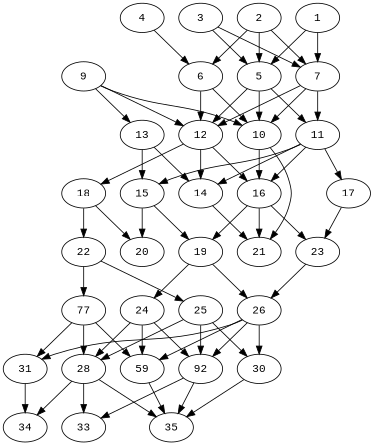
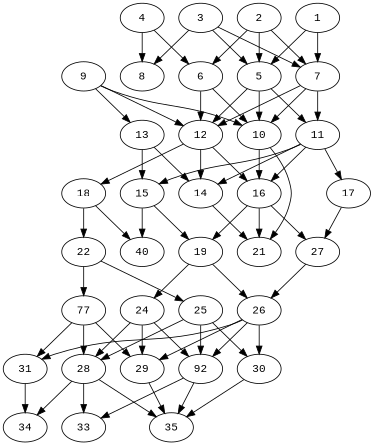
node "8": added
node "20": label "20" -> "40"
node "23": label "23" -> "27"
node "59": label "59" -> "29"
